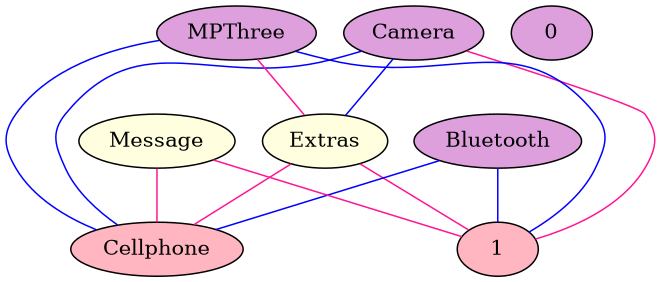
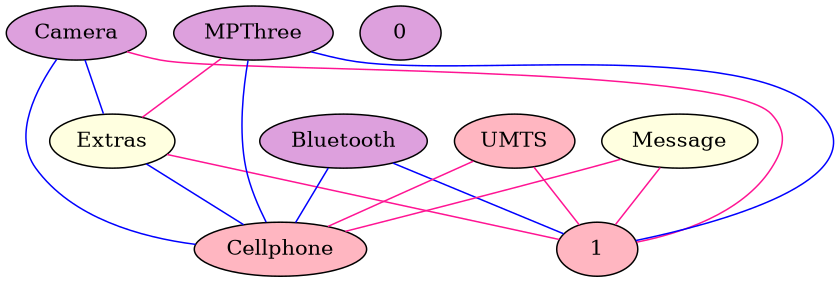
node "UMTS": added
edge "Extras" -- "Cellphone": color deeppink -> blue
